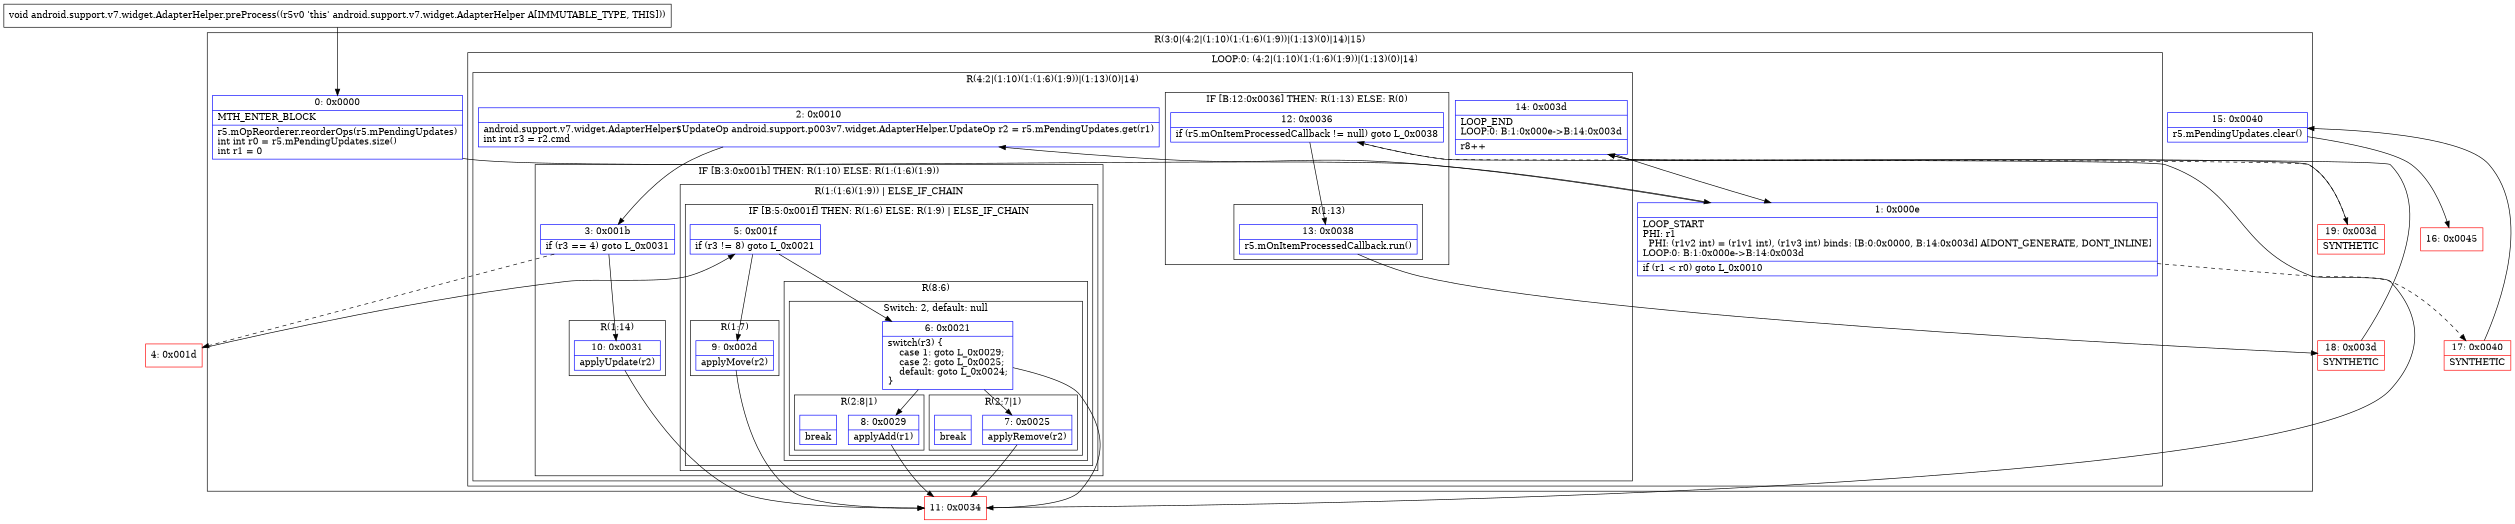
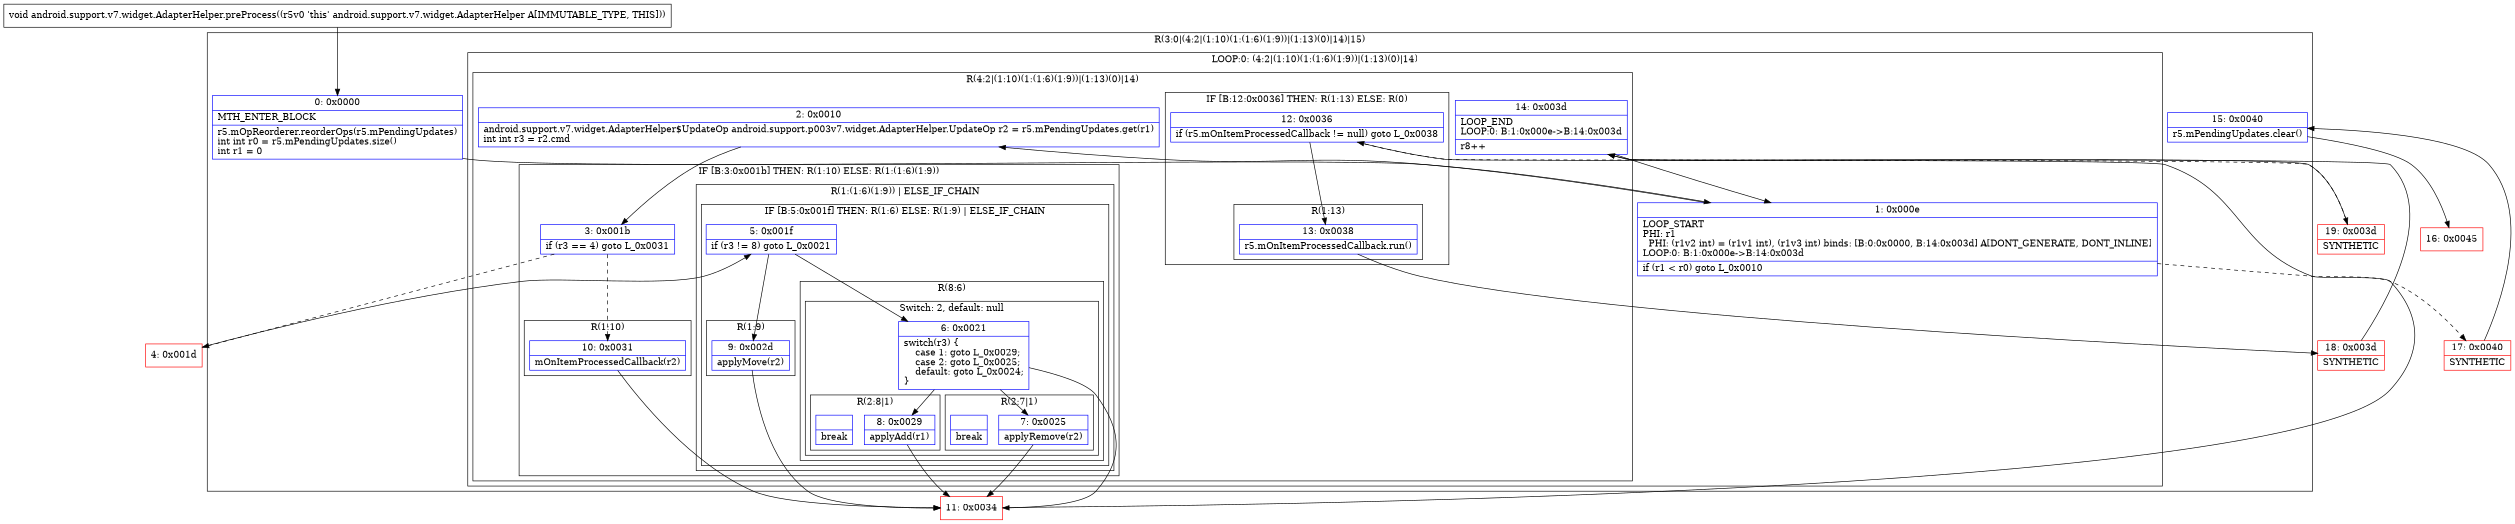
edge "3: 0x001b" -> "10: 0x0031": style solid -> dashed
cluster "R(1:14)": label "R(1:14)" -> "R(1:10)"
cluster "R(1:7)": label "R(1:7)" -> "R(1:9)"
node "10: 0x0031": text "applyUpdate(r2)" -> "mOnItemProcessedCallback(r2)"
